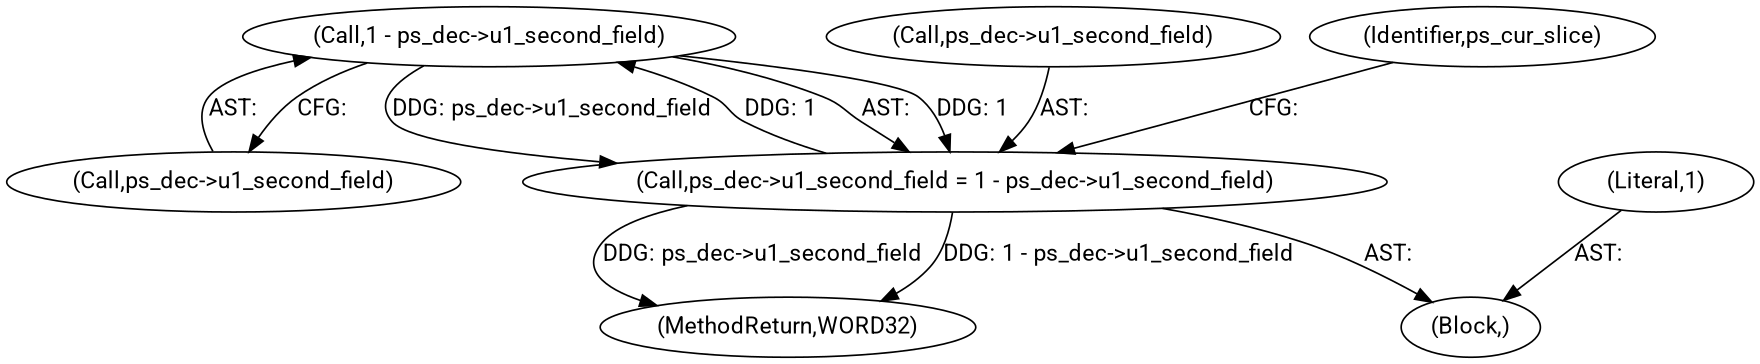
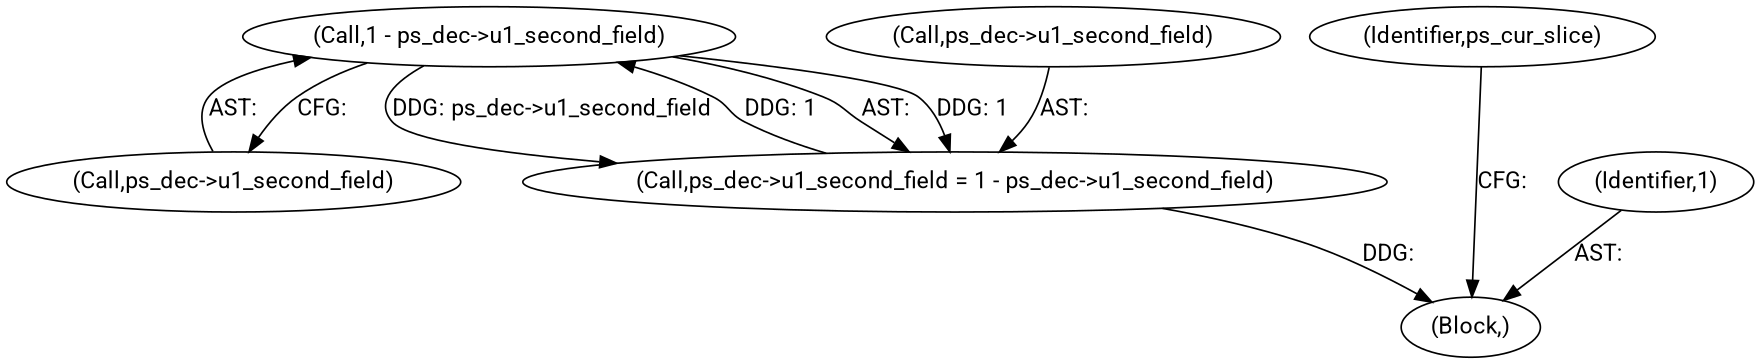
edge "(Identifier,ps_cur_slice)" -> "(Call,ps_dec->u1_second_field = 1 - ps_dec->u1_second_field)": now "(Identifier,ps_cur_slice)" -> "(Block,)"
node "(Literal,1)": label "(Literal,1)" -> "(Identifier,1)"
edge "(Call,ps_dec->u1_second_field = 1 - ps_dec->u1_second_field)" -> "(Block,)": label "AST: " -> "DDG: "
node "(MethodReturn,WORD32)": removed
